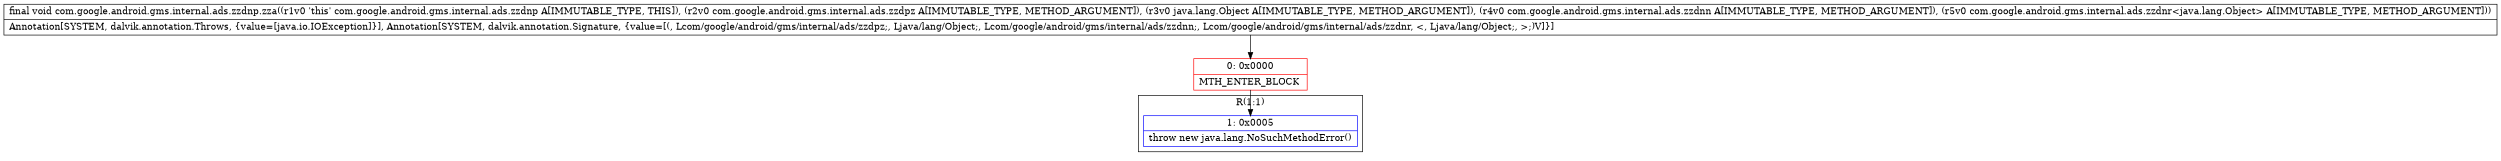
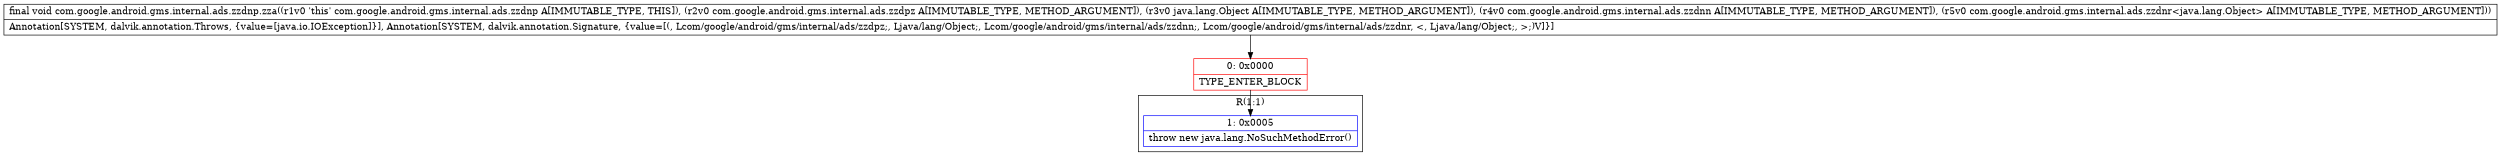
node "0: 0x0000": text "MTH_ENTER_BLOCK" -> "TYPE_ENTER_BLOCK"
